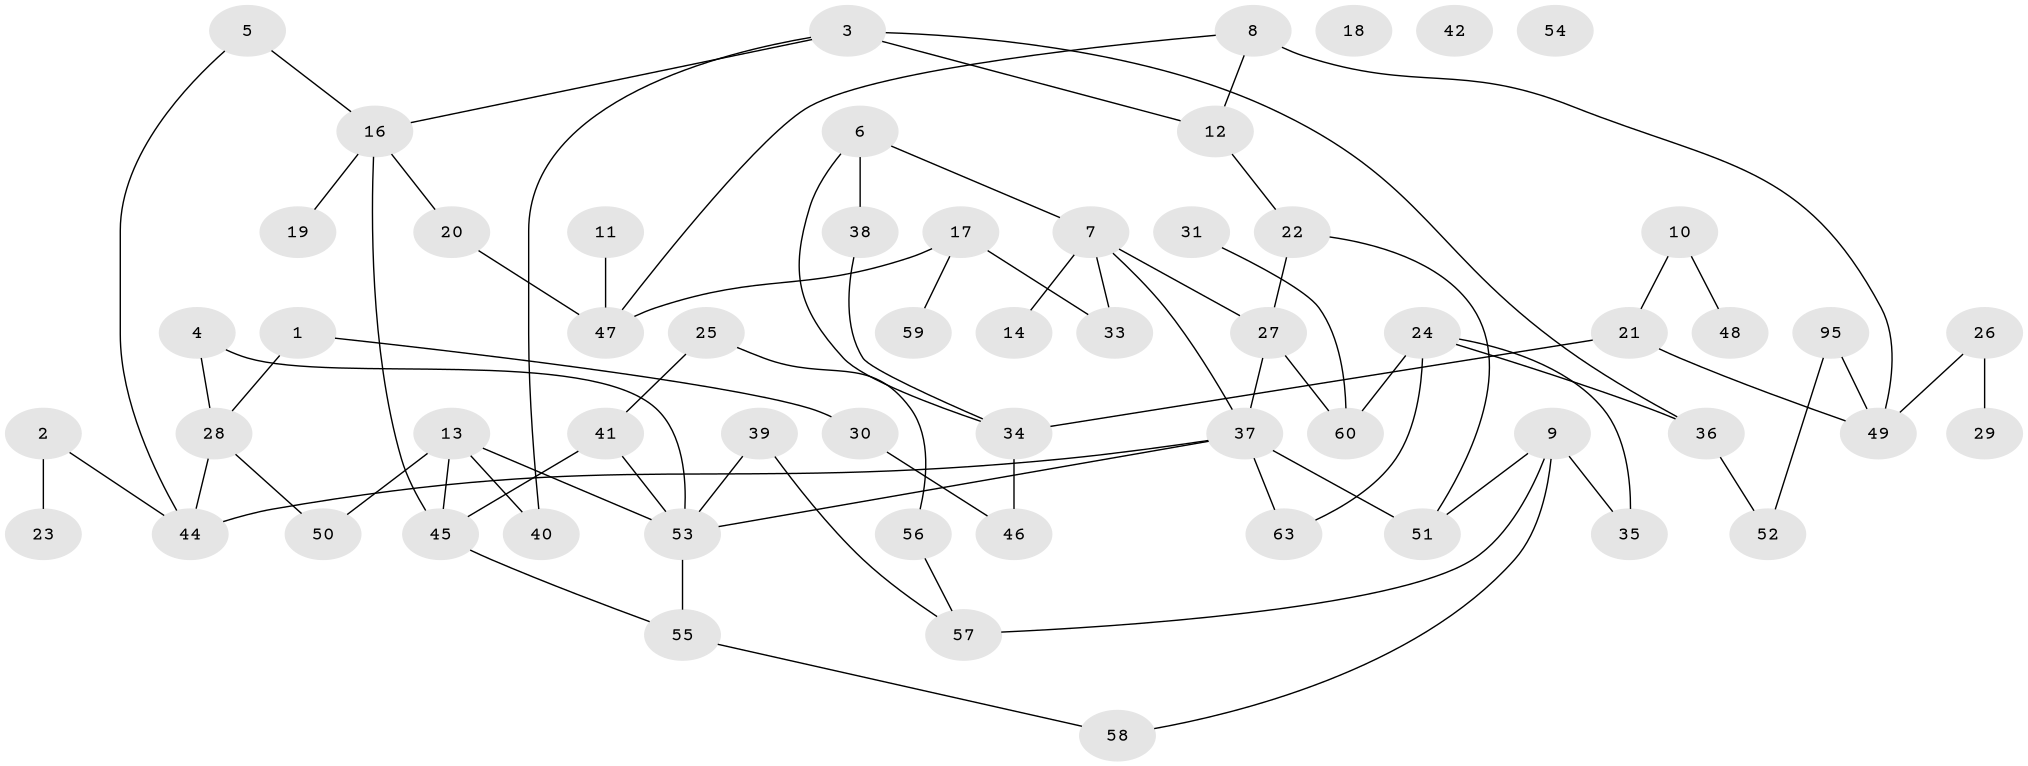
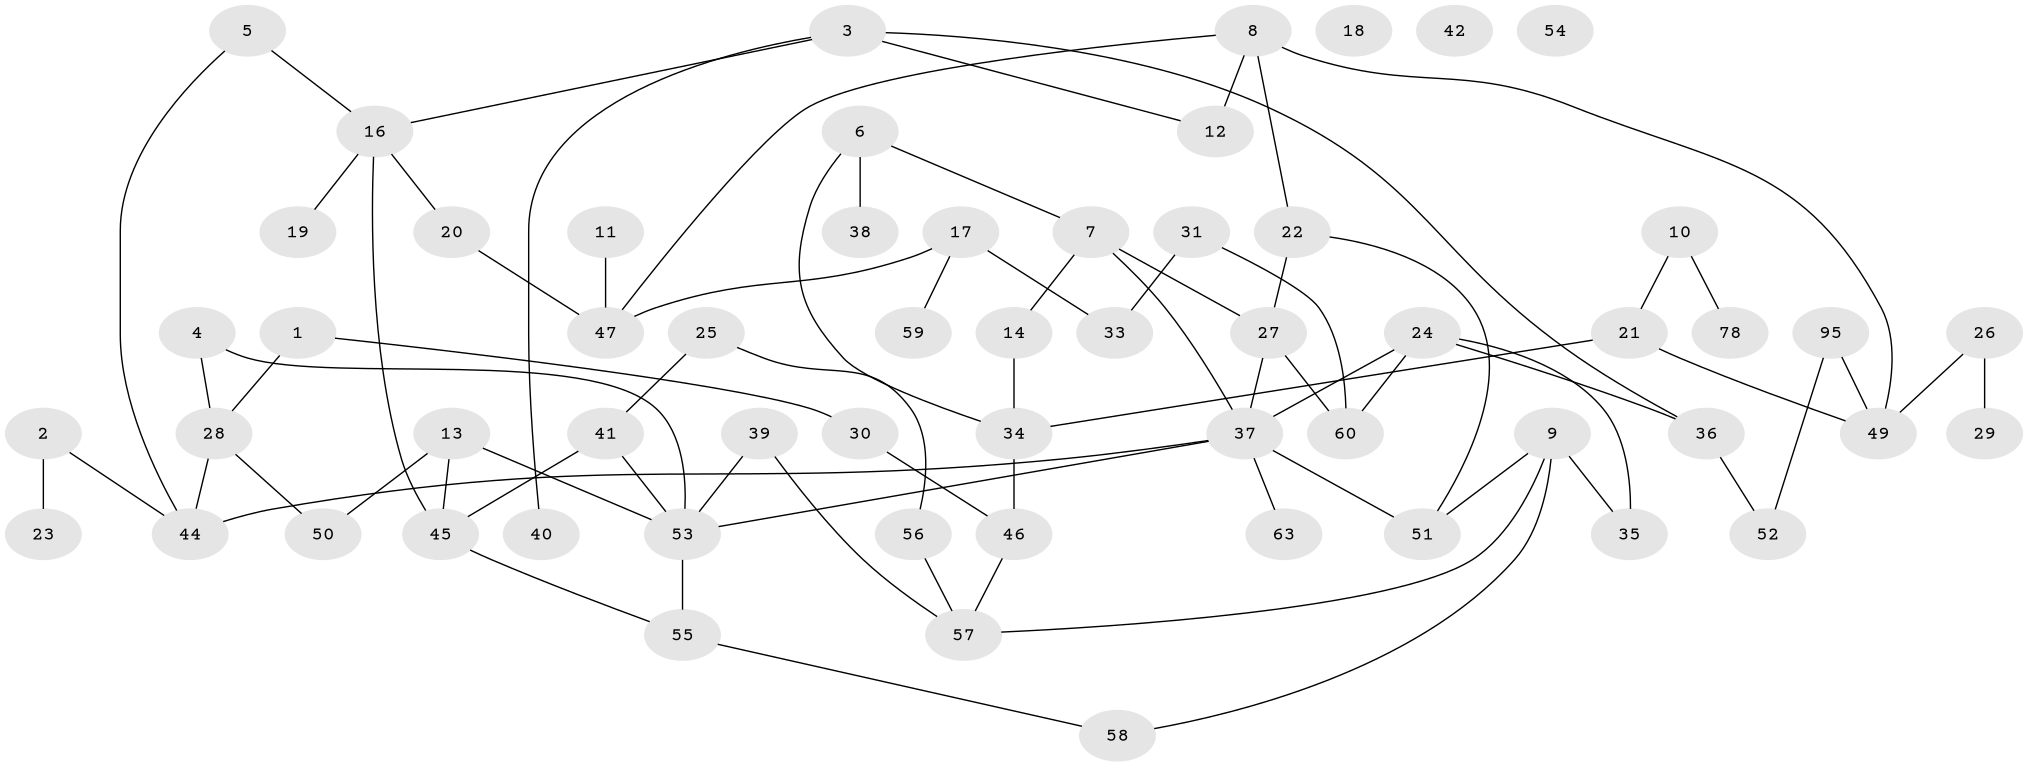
edge "12" -- "22": now "8" -- "22"
edge "7" -- "33": now "31" -- "33"
node "48": label "48" -> "78"
edge "38" -- "34": now "14" -- "34"
edge "24" -- "63": now "24" -- "37"
edge "13" -- "40": removed
edge "46" -- "57": added
